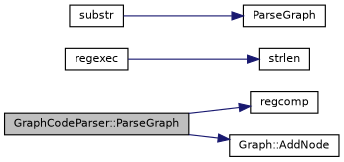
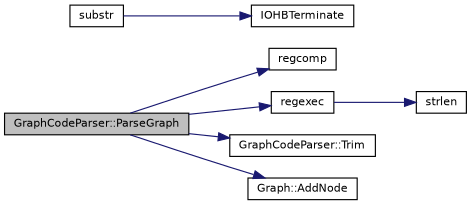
node "ParseGraph": label "ParseGraph" -> "IOHBTerminate"
edge "GraphCodeParser::ParseGraph" -> "regexec": added
node "GraphCodeParser::Trim": added
